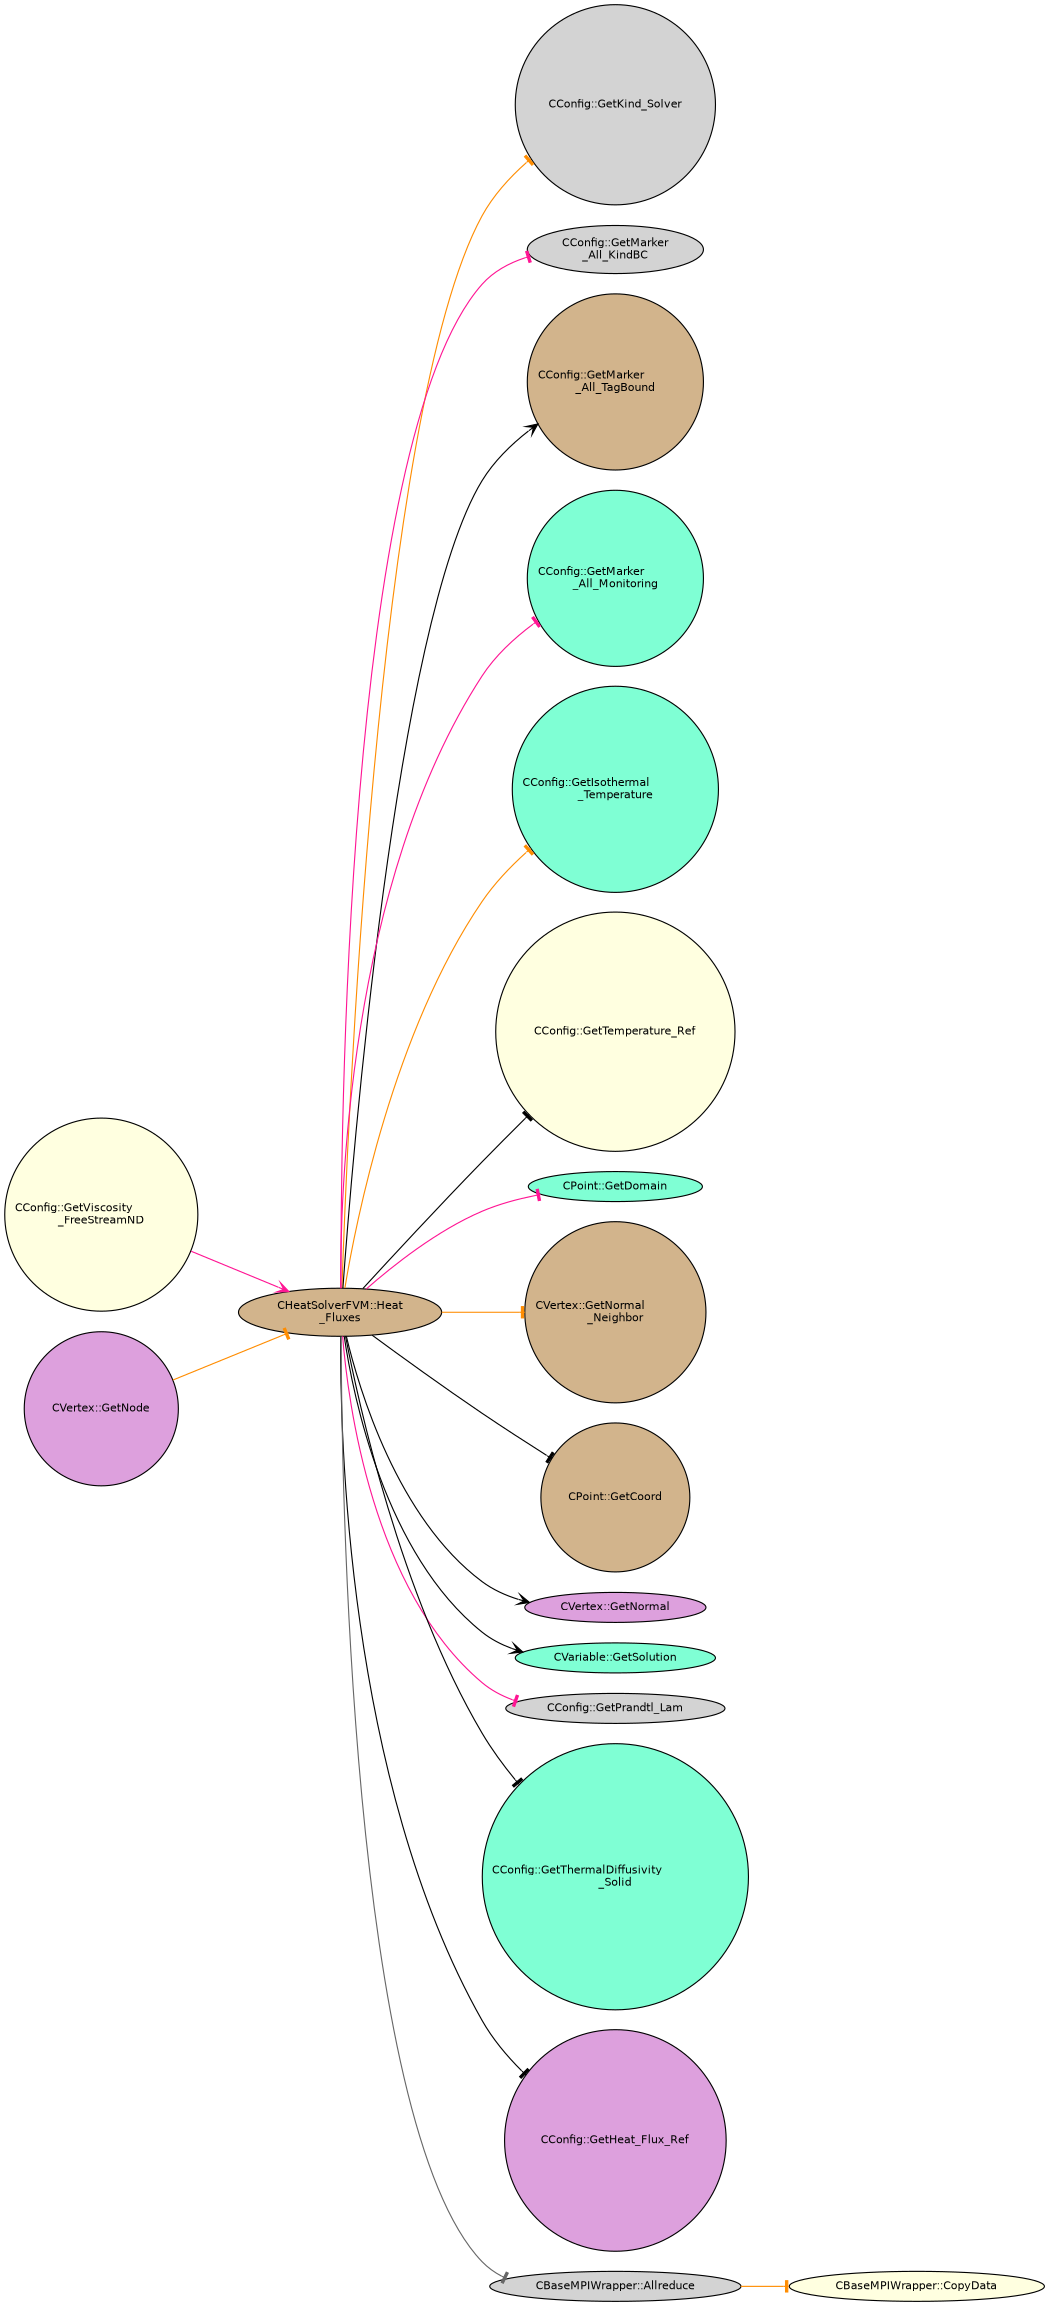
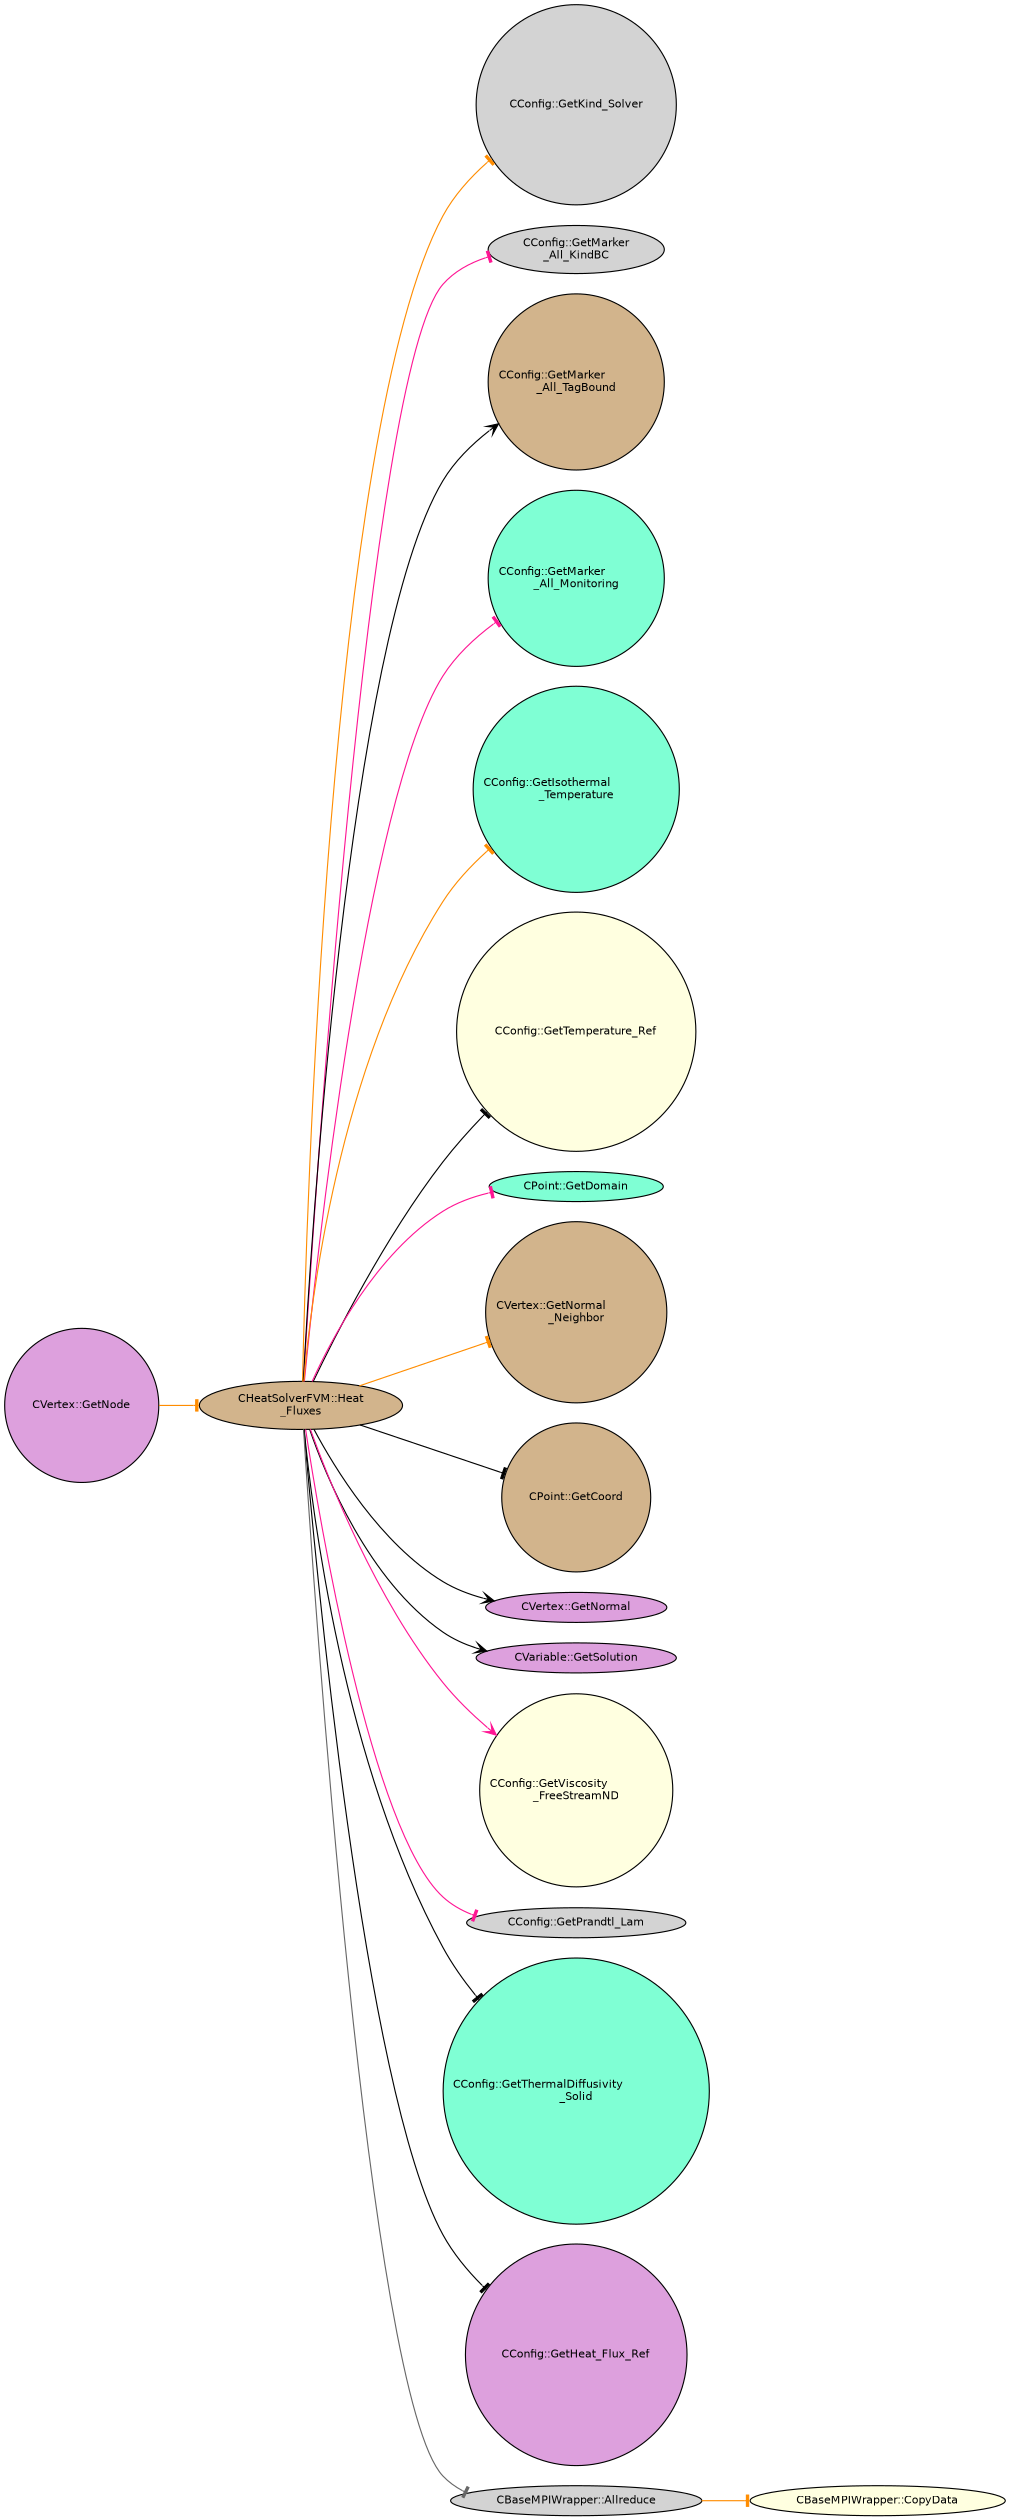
edge "CConfig::GetViscosity _FreeStreamND" -> "CHeatSolverFVM::Heat _Fluxes": reversed
node "CVariable::GetSolution": fillcolor aquamarine -> plum
